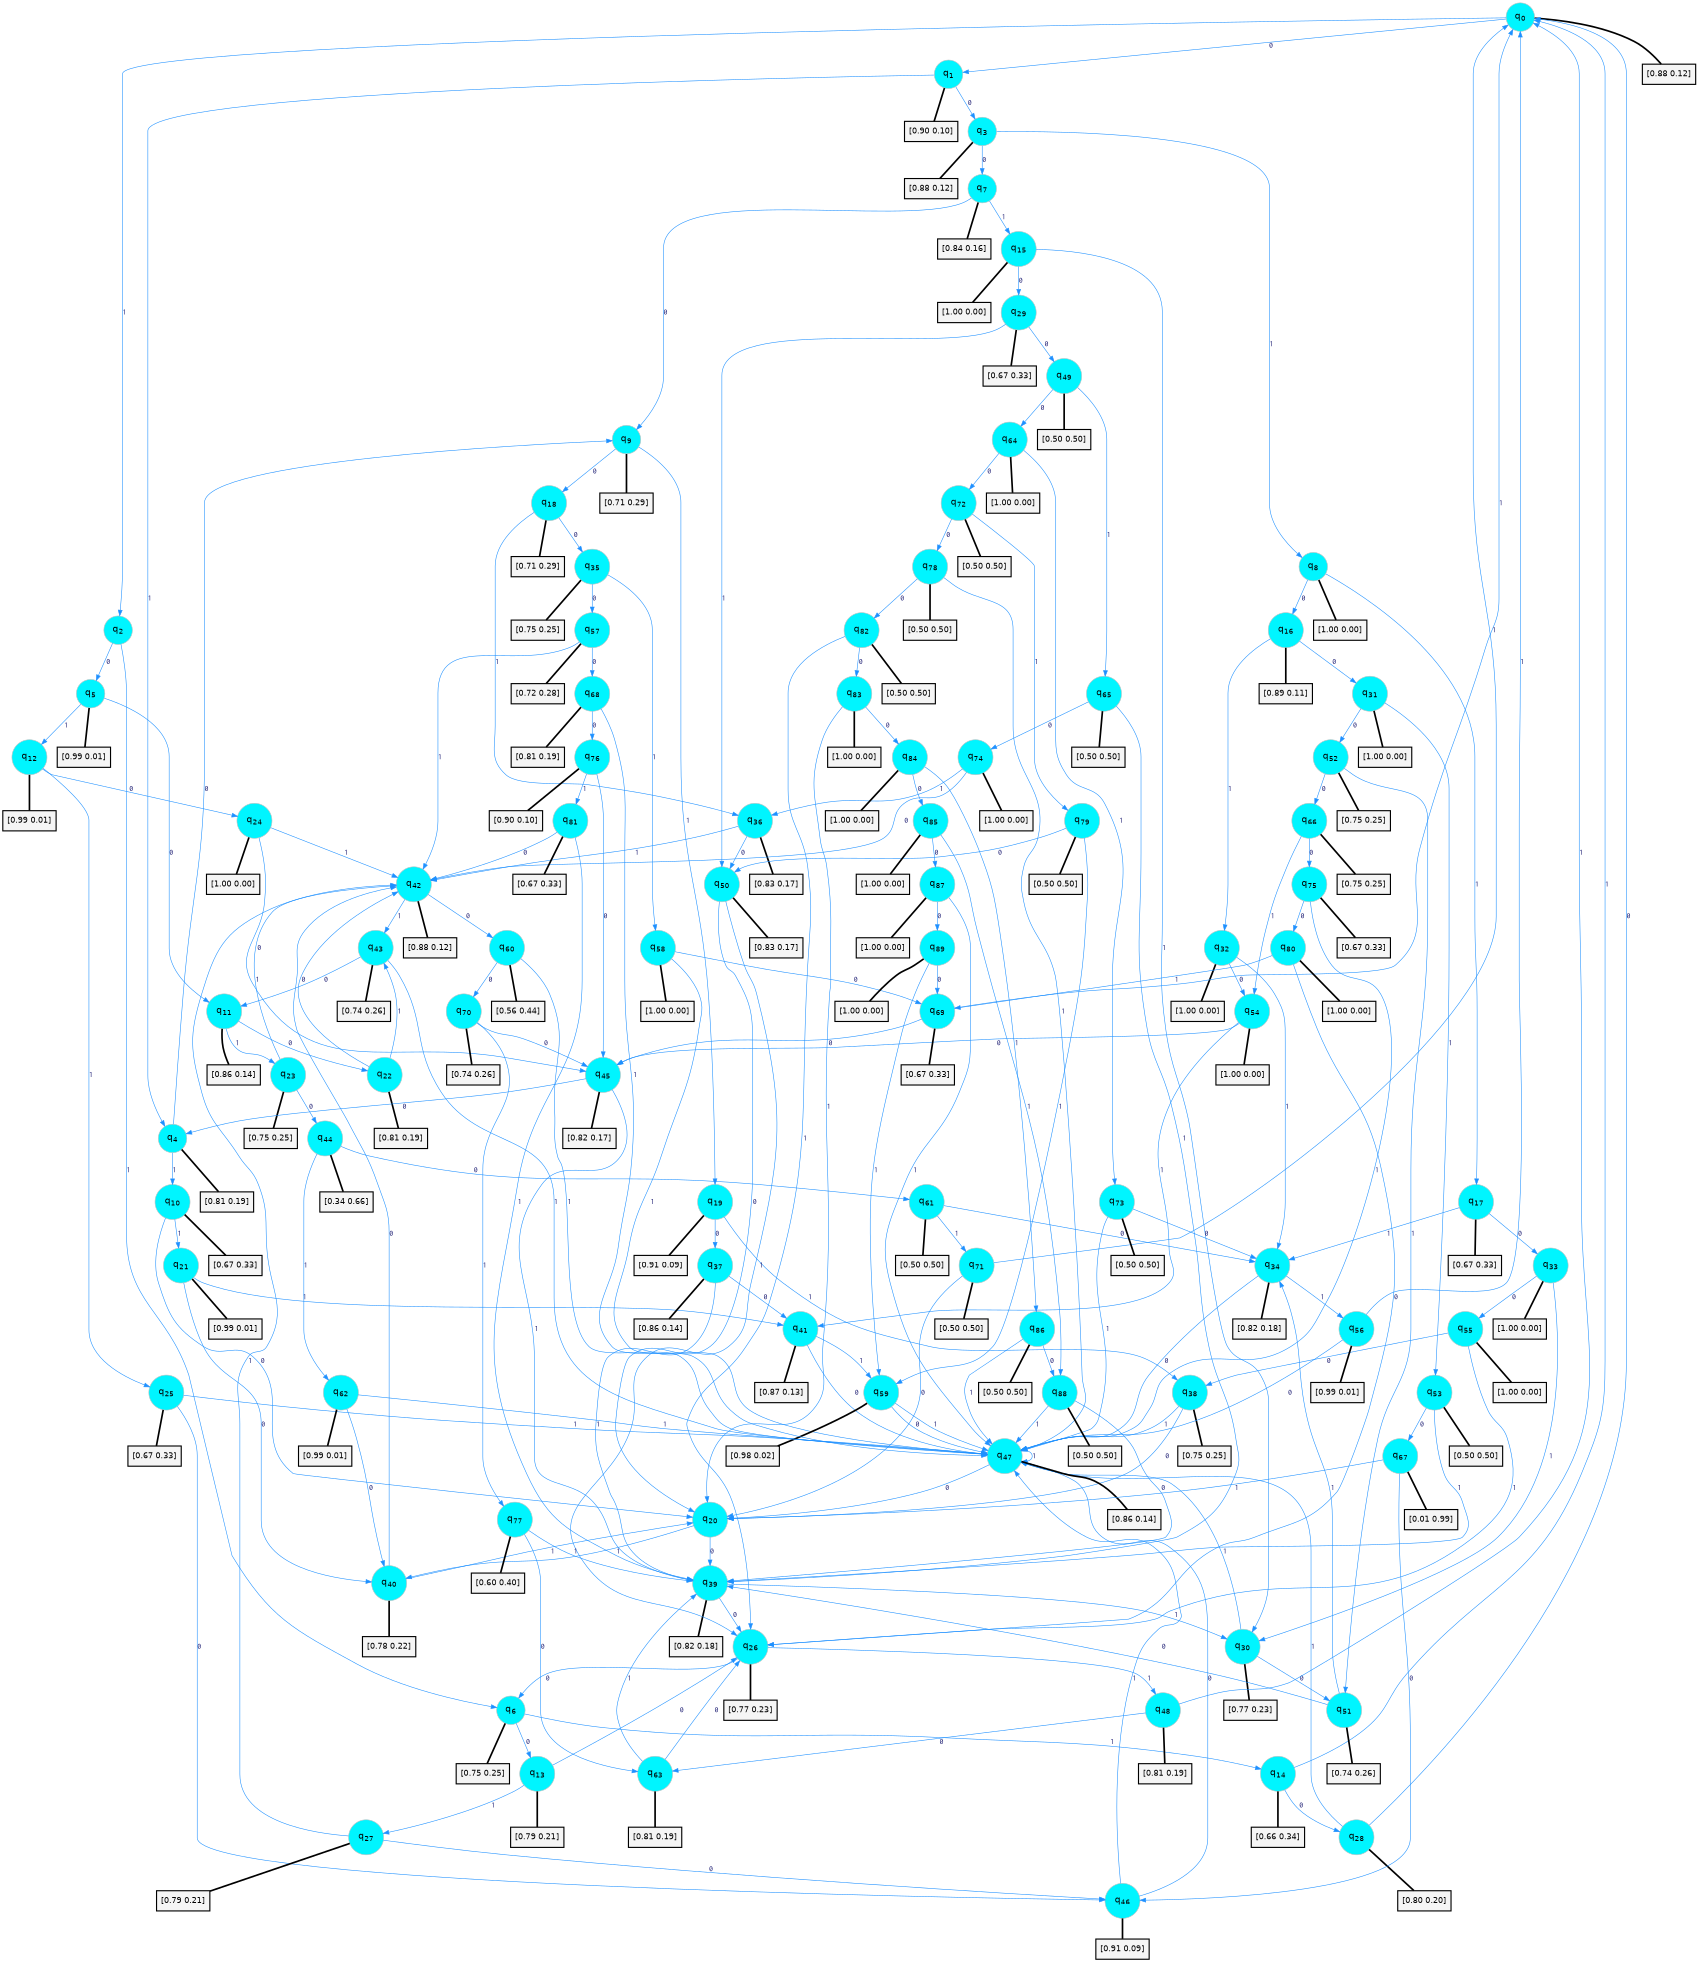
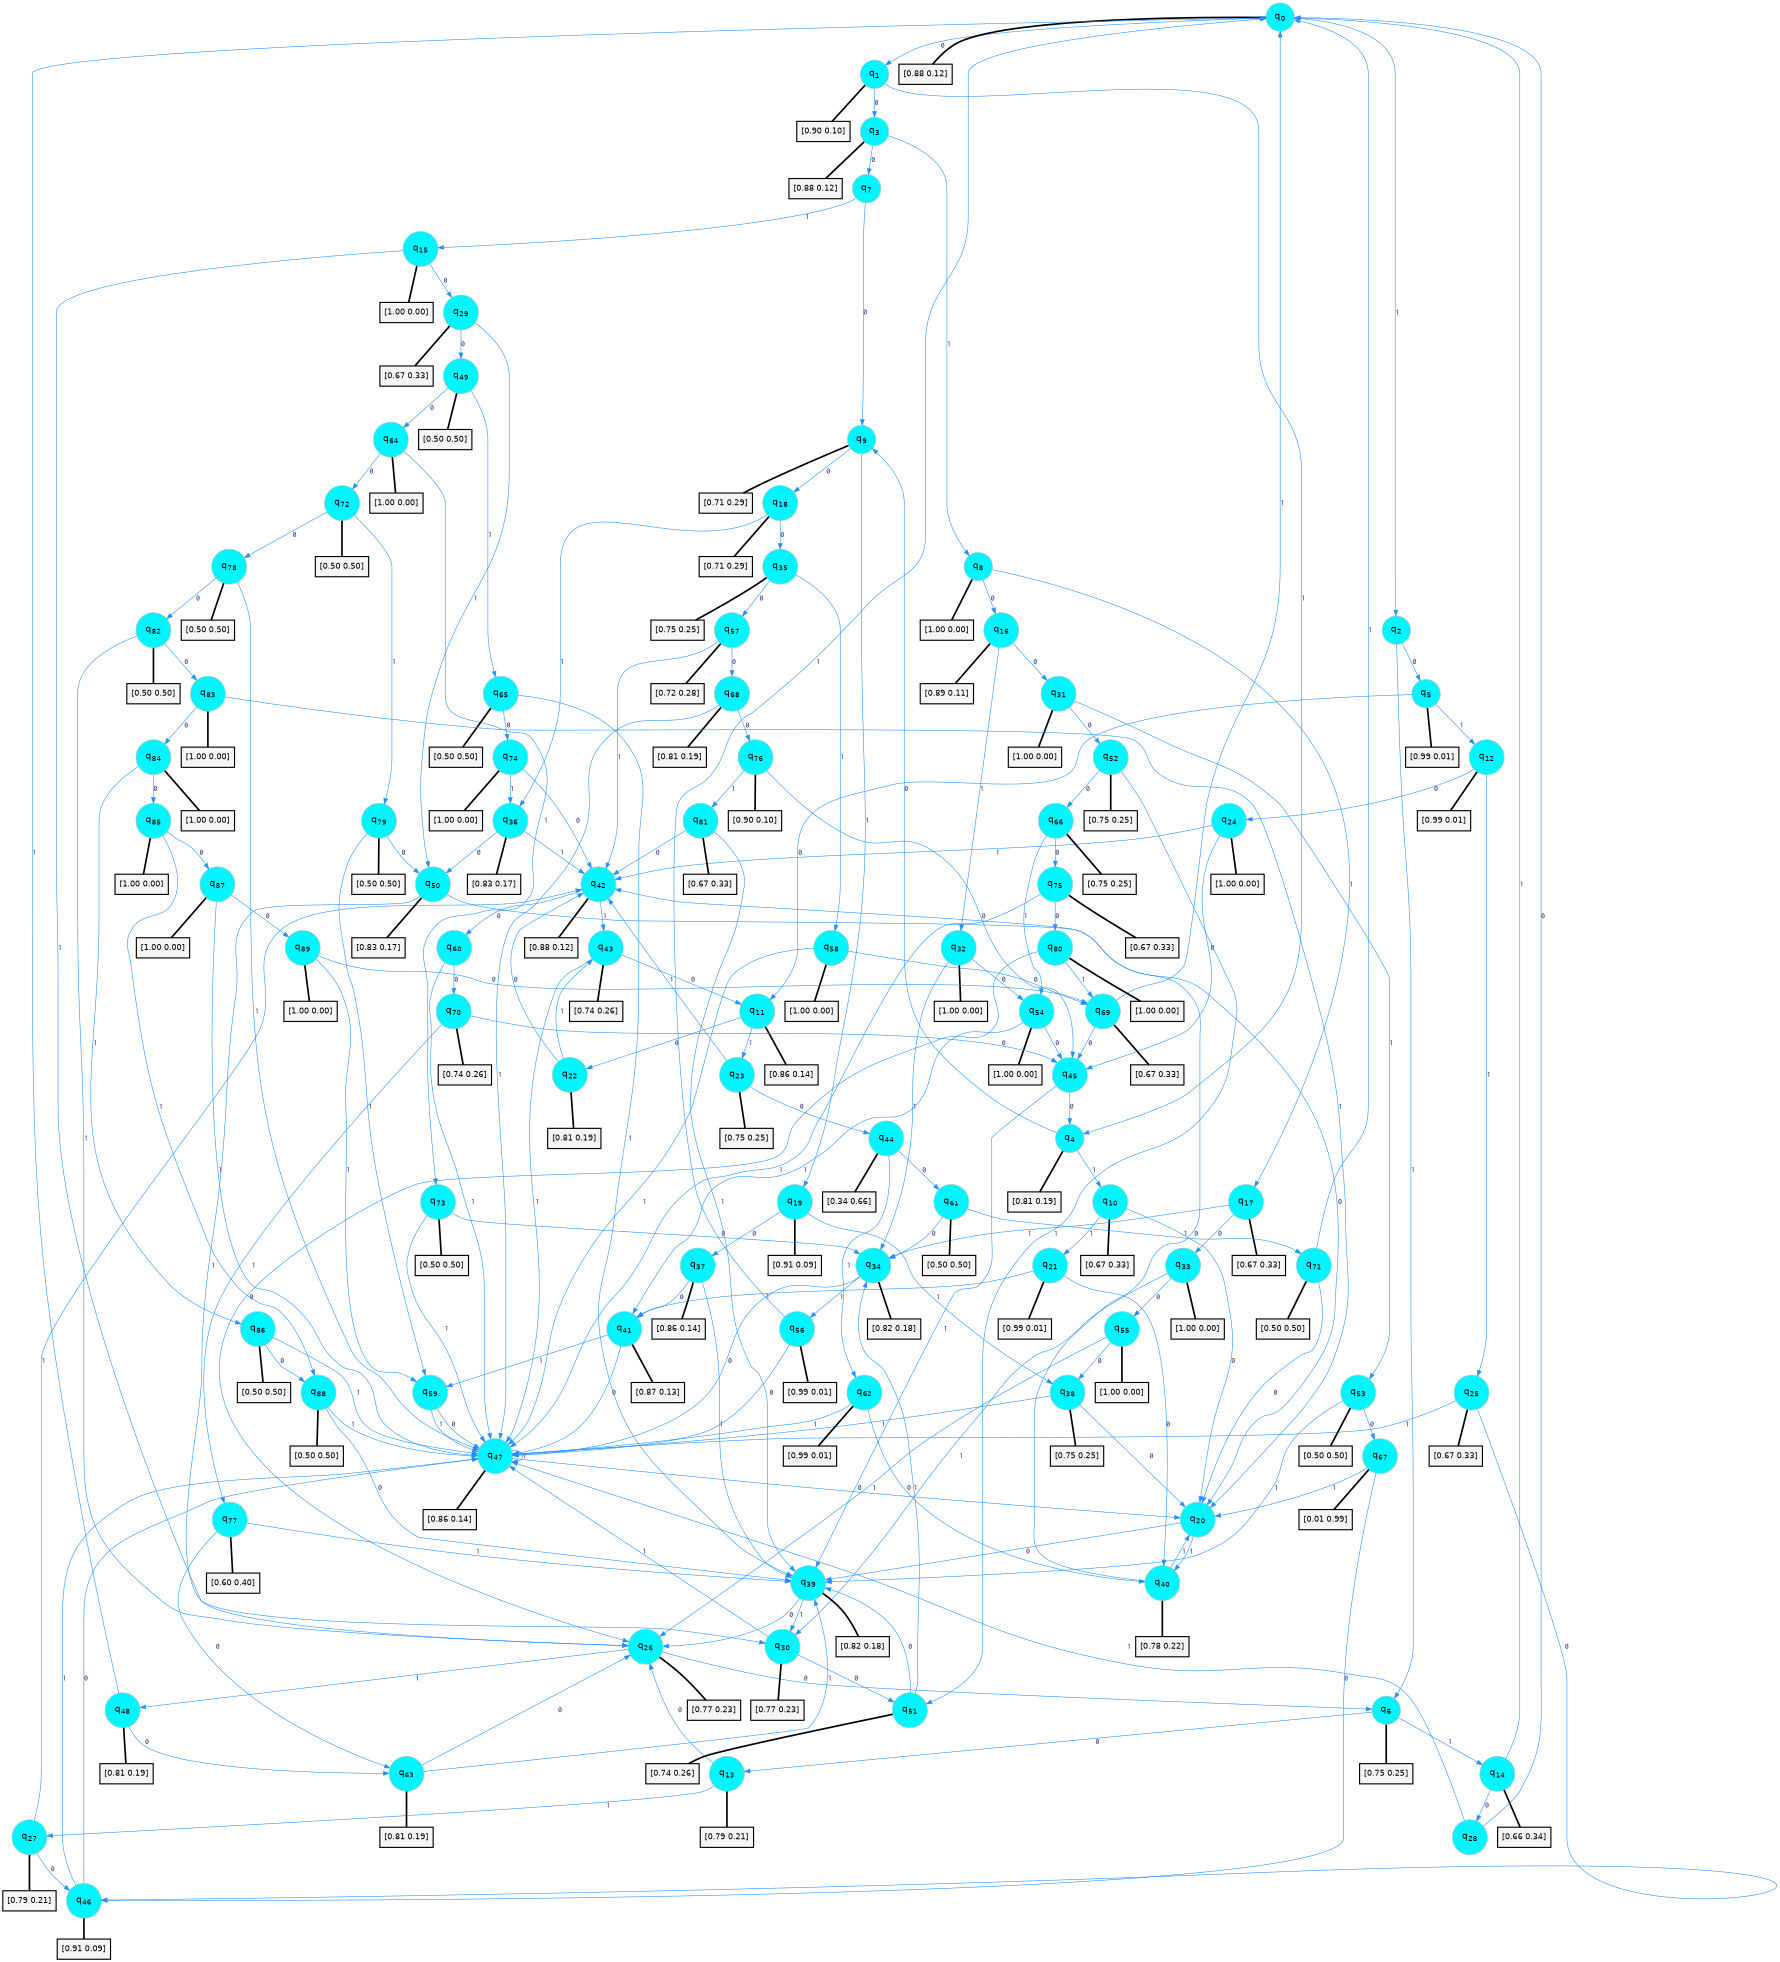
node "[0.84 0.16]": removed
node "[0.56 0.44]": removed
node "[0.82 0.17]": removed
node "[0.98 0.02]": removed
node "[0.80 0.20]": removed
